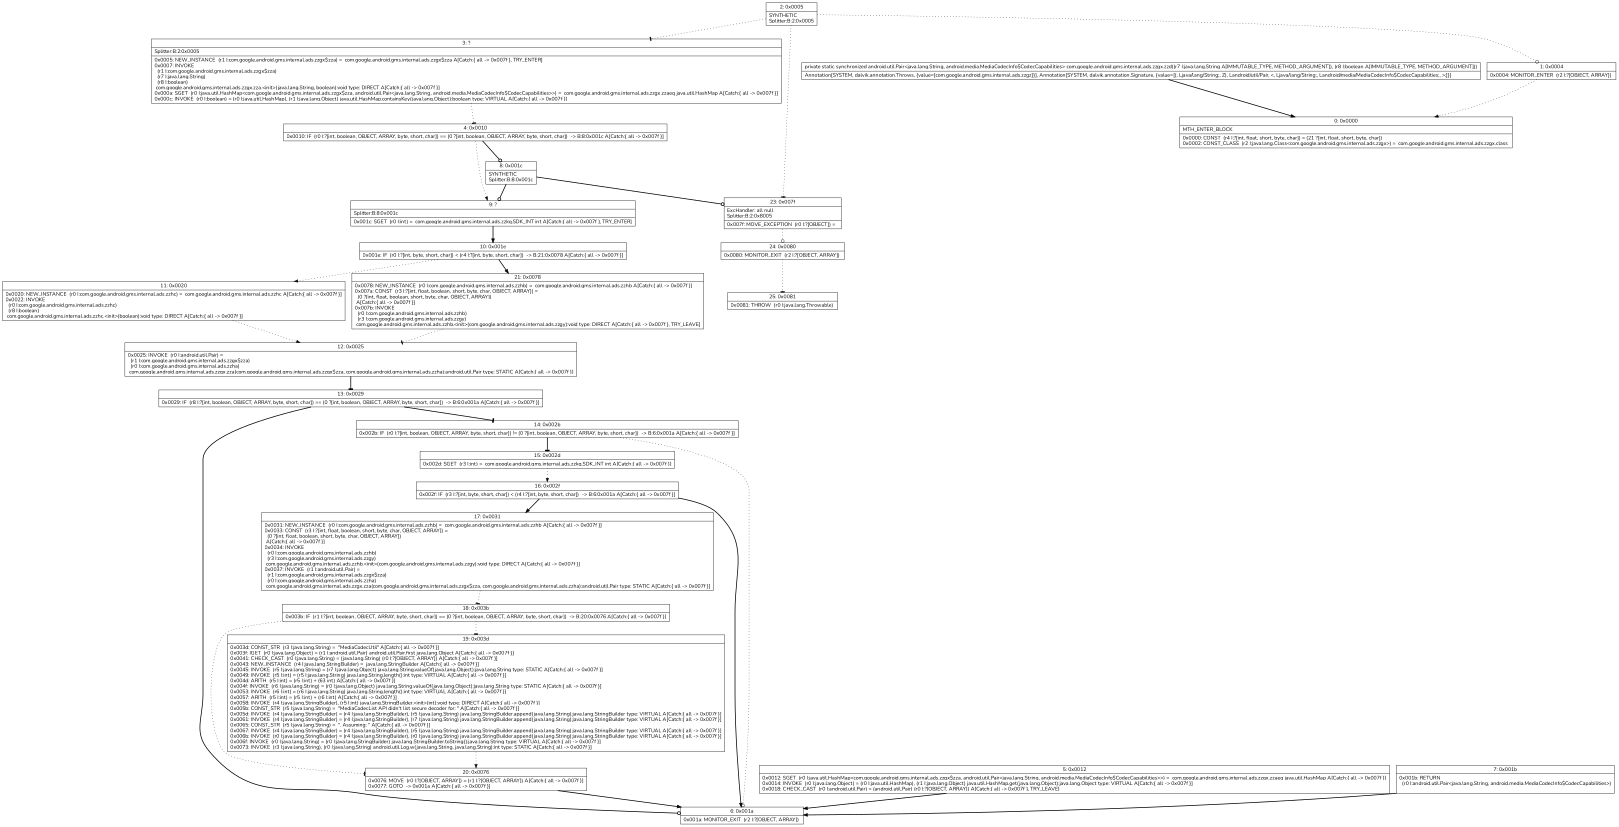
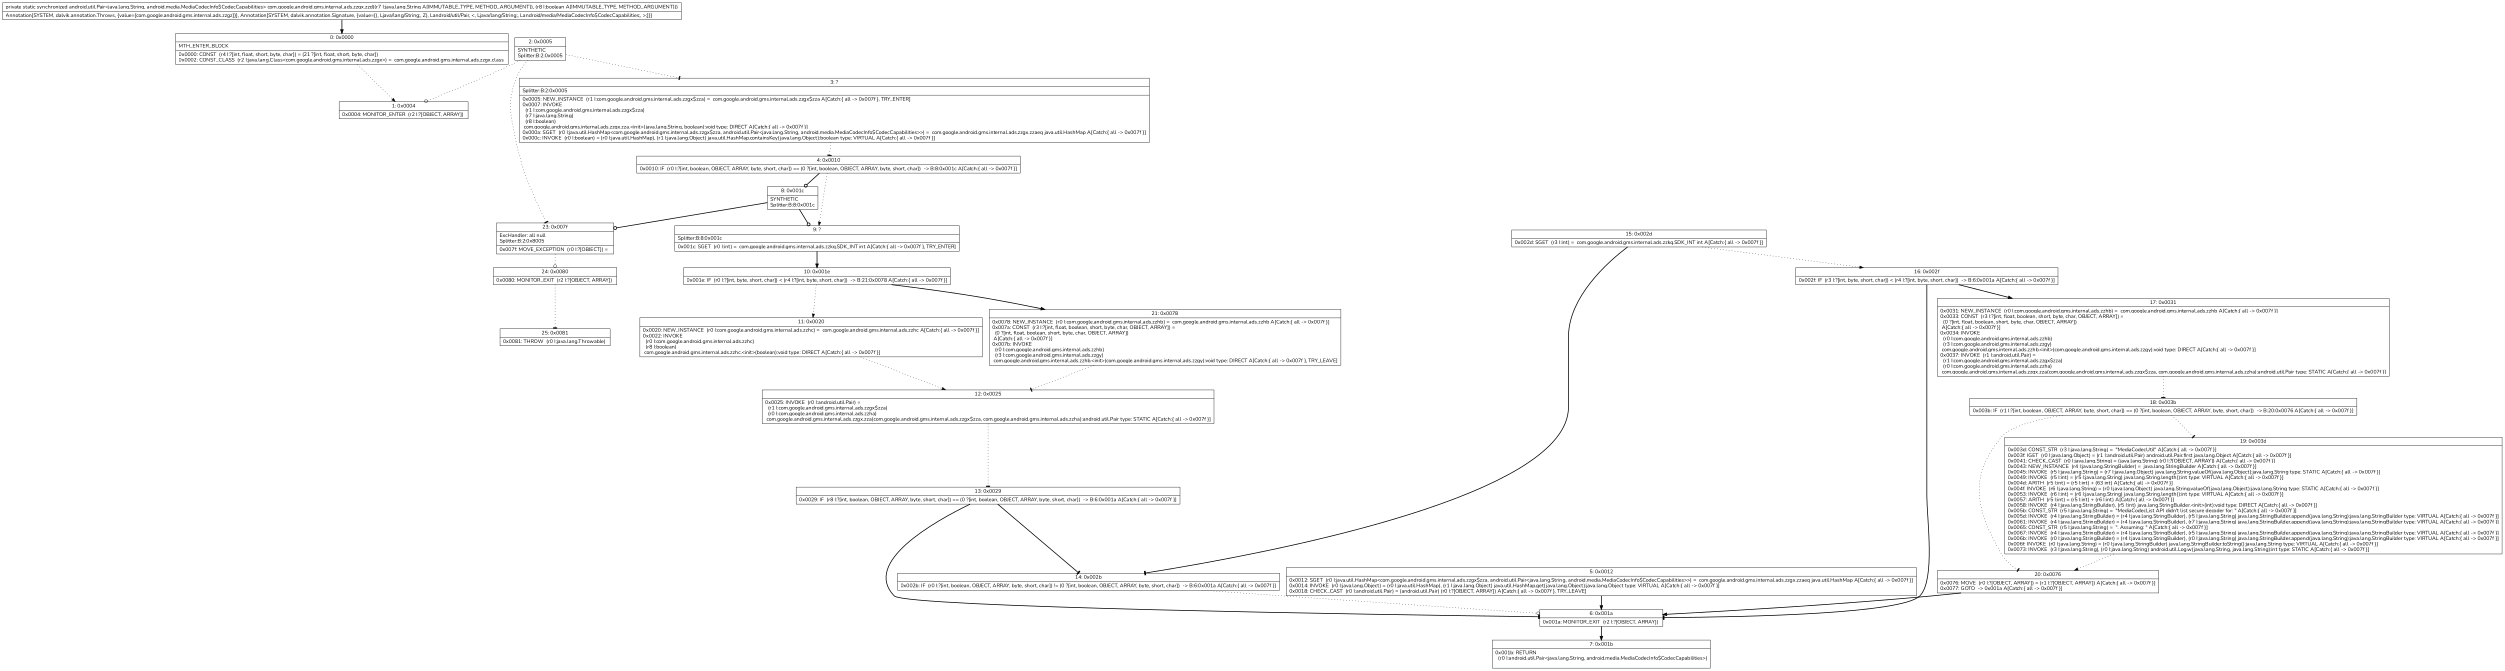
edge "1: 0x0004" -> "0: 0x0000": reversed
edge "12: 0x0025" -> "13: 0x0029": style bold -> dotted
edge "14: 0x002b" -> "15: 0x002d": reversed
edge "16: 0x002f" -> "6: 0x001a": arrowhead normal -> tee
edge "13: 0x0029" -> "6: 0x001a": arrowhead odot -> tee
edge "7: 0x001b" -> "6: 0x001a": reversed
